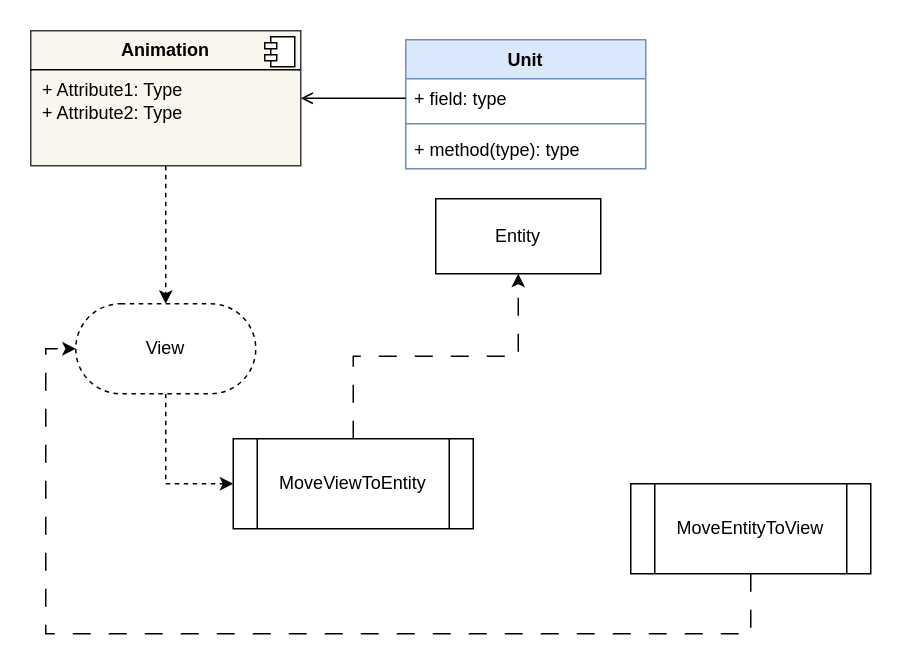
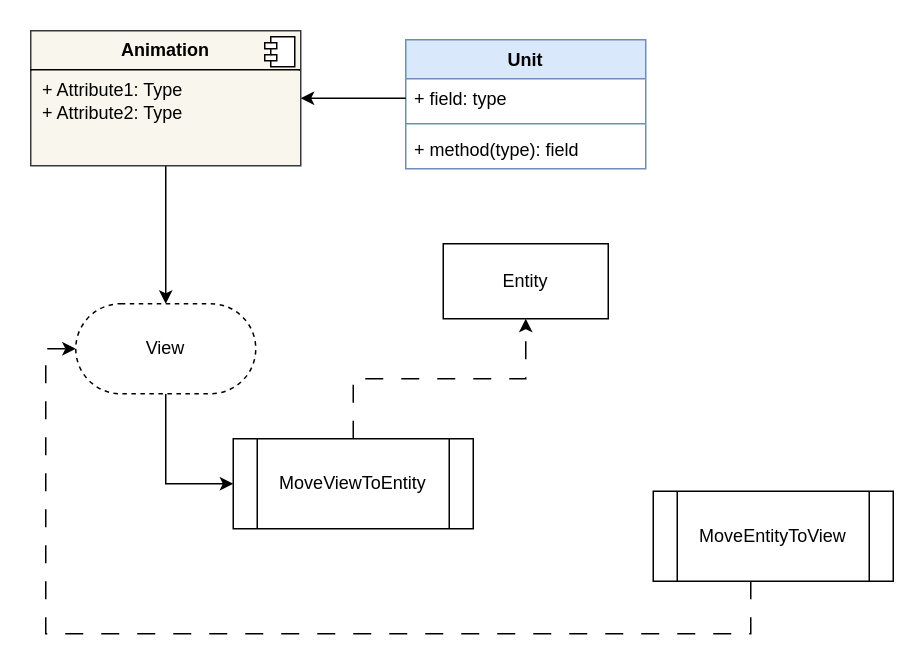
edge "+ field: type" -> "Animation + Attribute1: Type + Attribute2: Type": arrowhead open -> classic
node "+ method(type): type": label "+ method(type): type" -> "+ method(type): field"
edge "Animation + Attribute1: Type + Attribute2: Type" -> "View": style dashed -> solid
node "Entity": moved (518, 236) -> (526, 281)
edge "View" -> "MoveViewToEntity": style dashed -> solid
node "MoveEntityToView": moved (751, 529) -> (773, 536)
